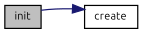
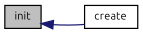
edge "init" -> "create": reversed
